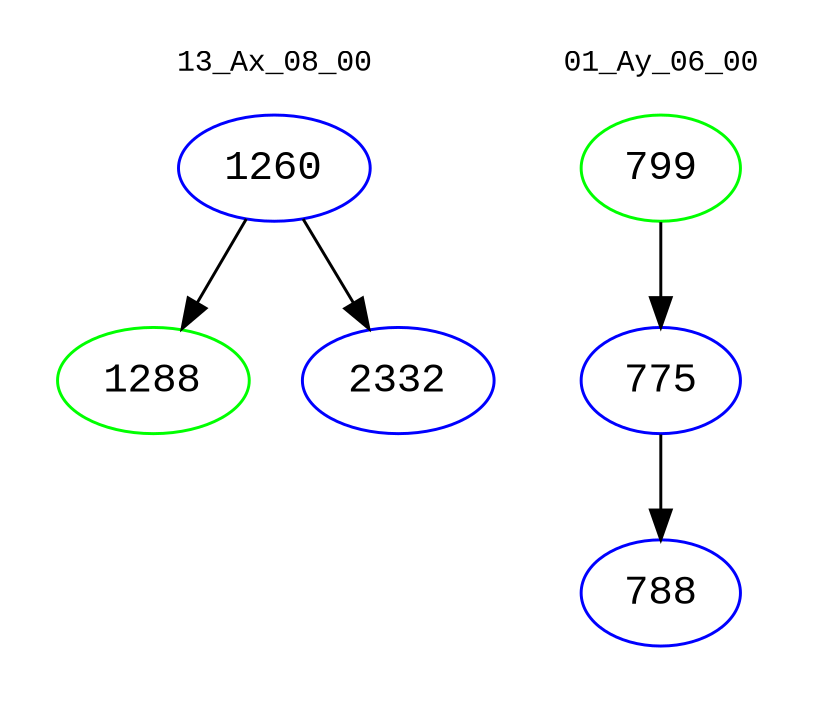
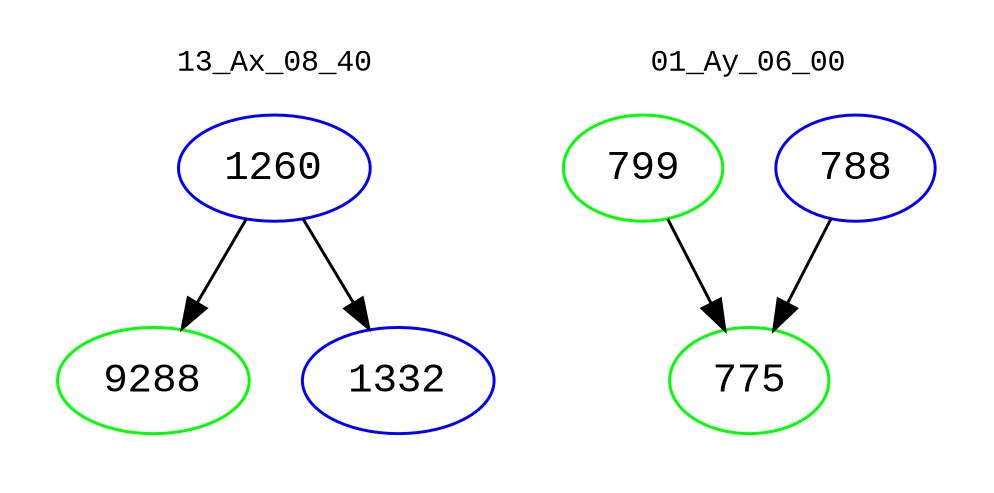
cluster "13_Ax_08_00": label "13_Ax_08_00" -> "13_Ax_08_40"
node "1288": label "1288" -> "9288"
node "2332": label "2332" -> "1332"
node "775": color blue -> green
edge "775" -> "788": reversed
